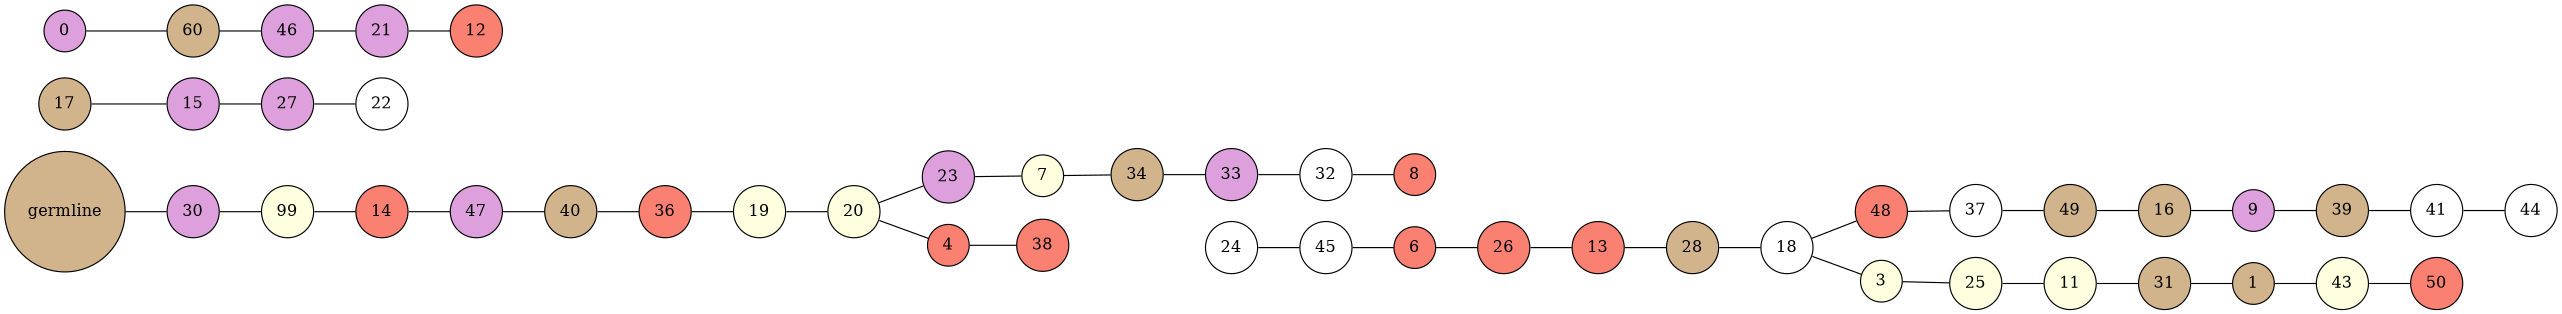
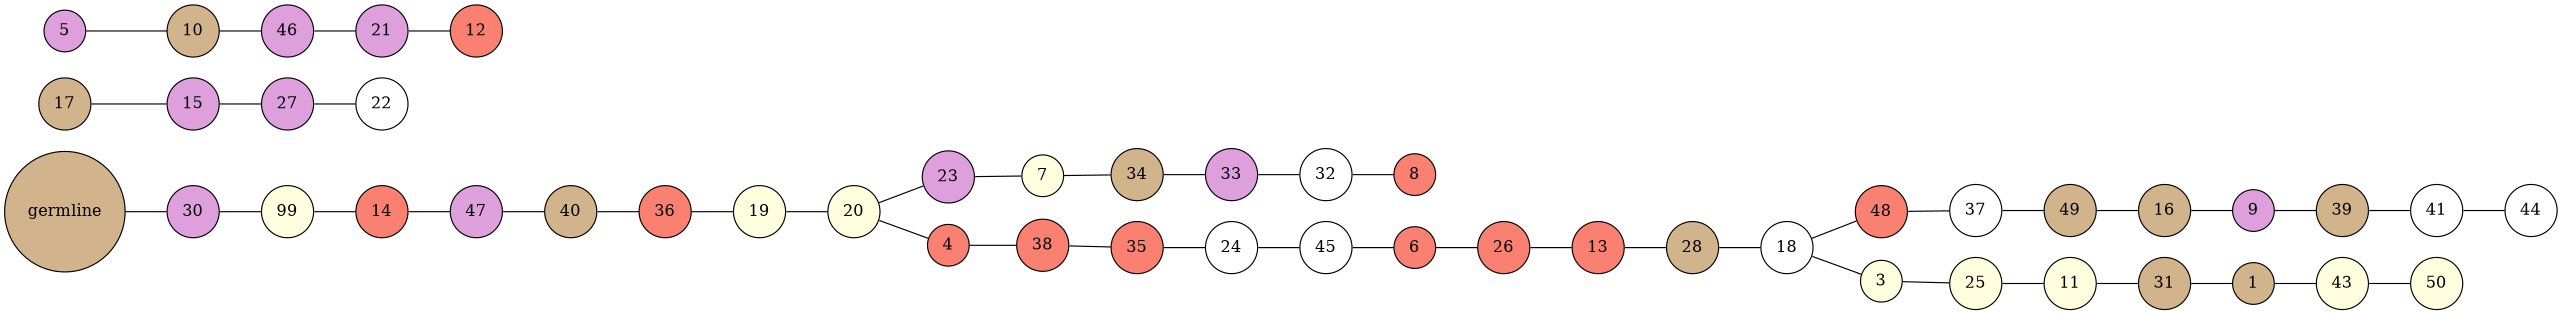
node "0": label "0" -> "5"
node "60": label "60" -> "10"
node "35": added
node "50": fillcolor salmon -> lightyellow
